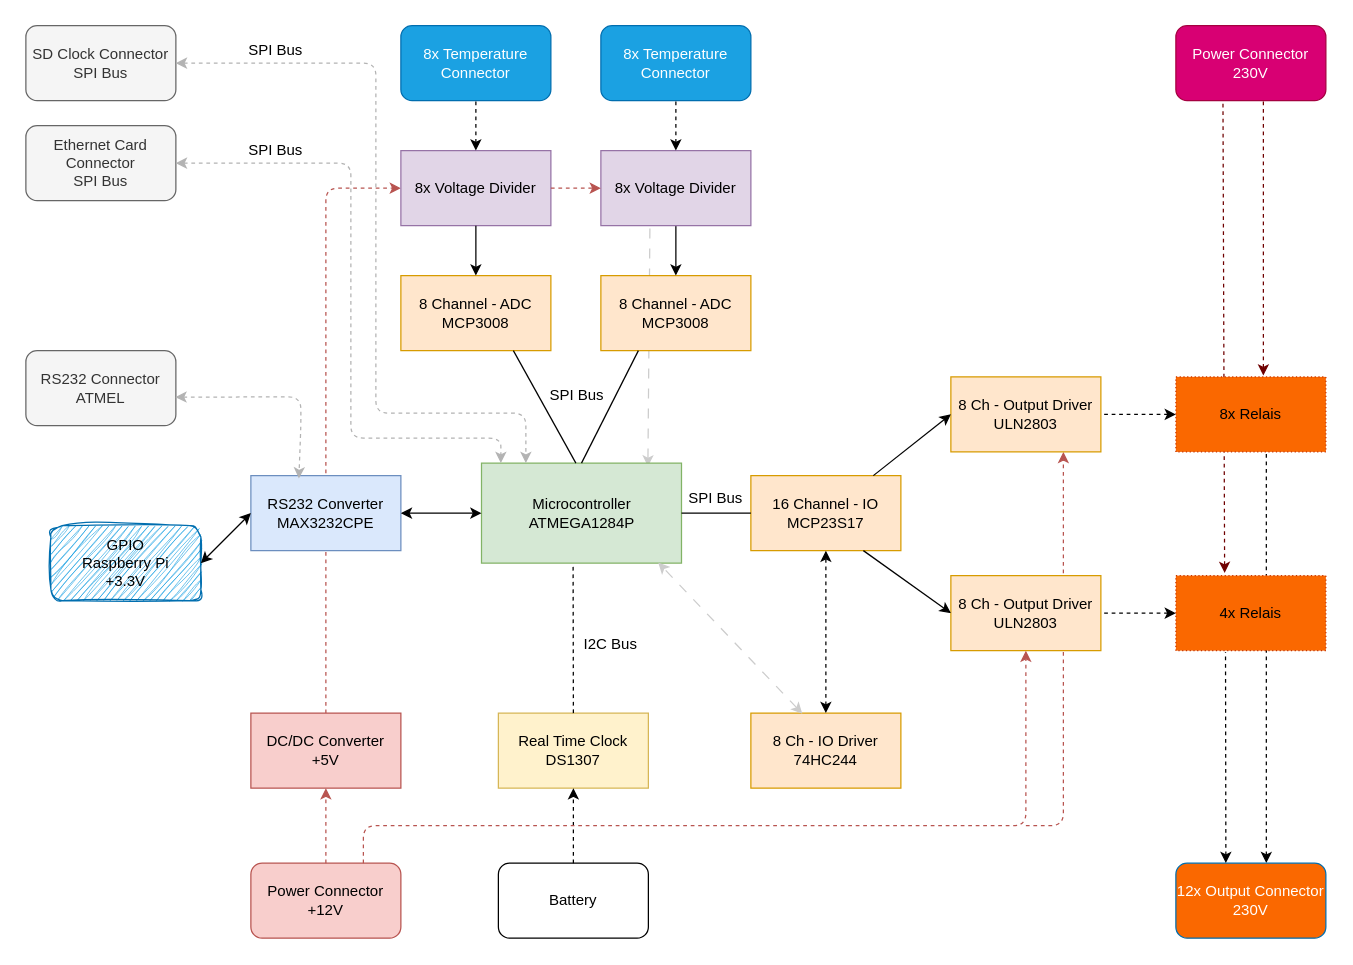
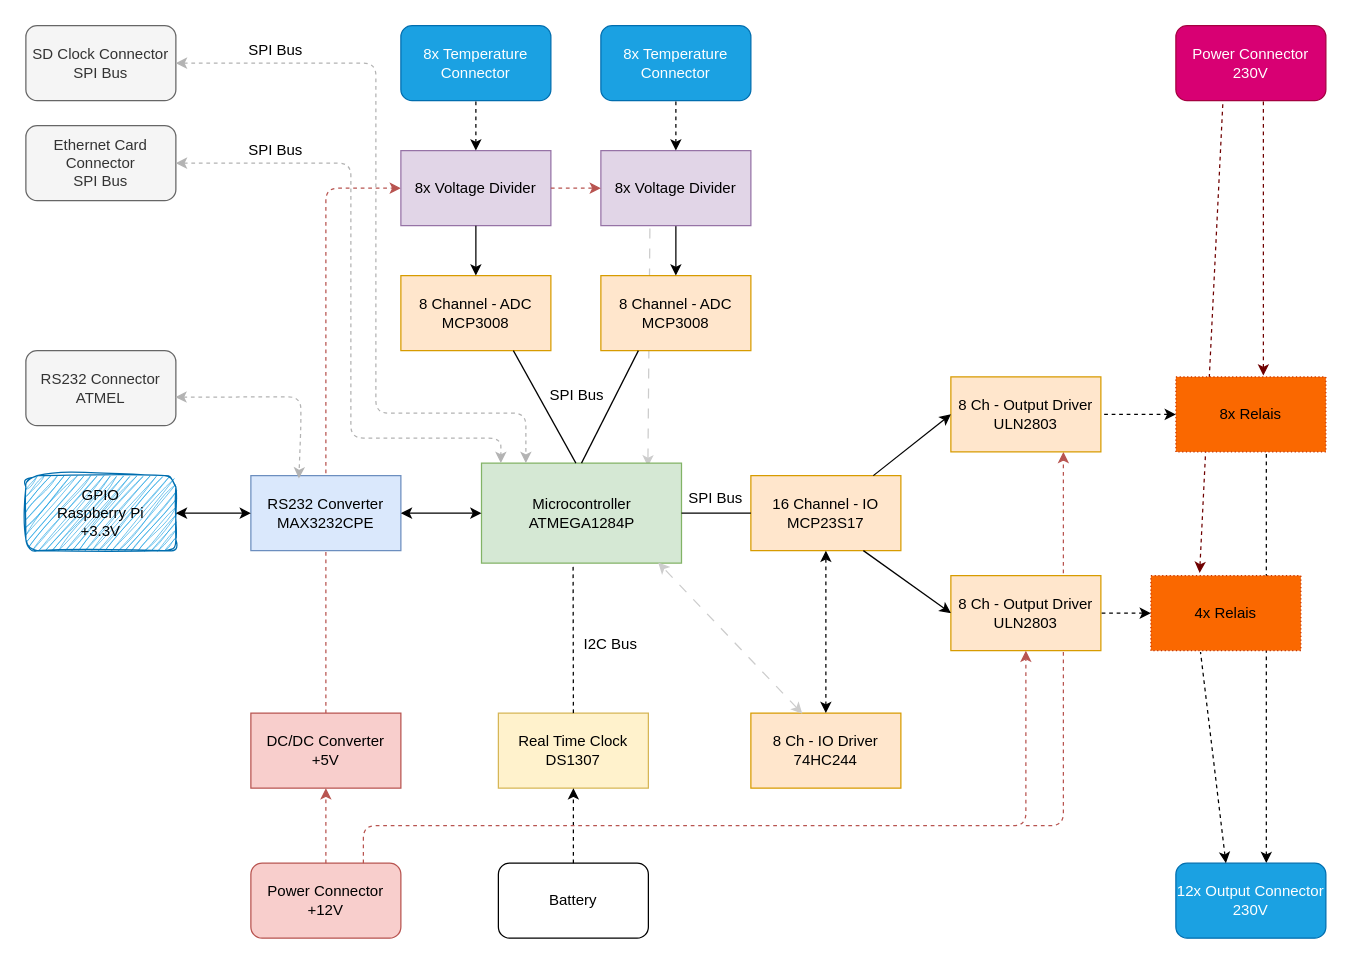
node "GPIO Raspberry Pi +3.3V": moved (126, 563) -> (101, 513)
node "4x Relais": moved (1251, 613) -> (1226, 613)
node "12x Output Connector230V": fillcolor #fa6800 -> #1ba1e2
